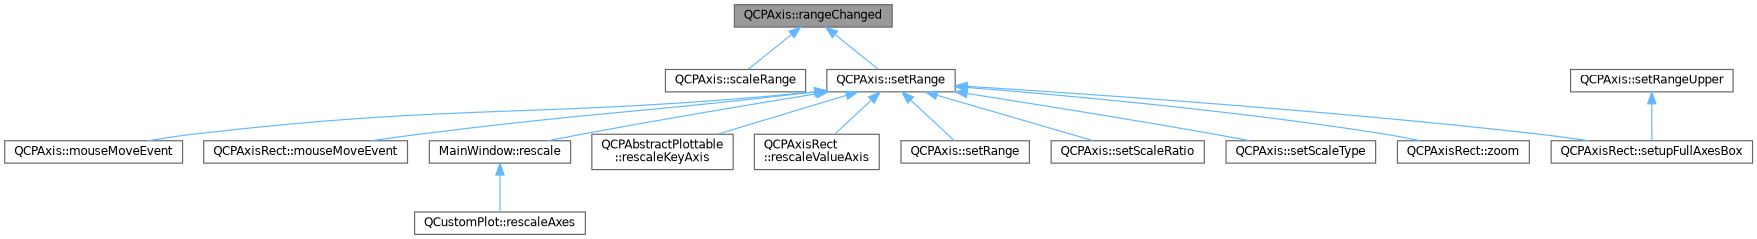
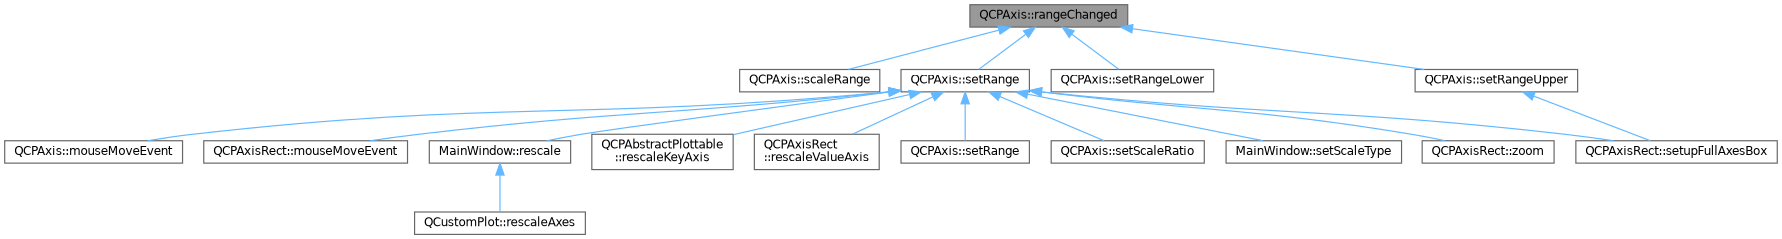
edge "QCPAxis::setRangeUpper" -> "QCPAxis::rangeChanged": added
node "QCPAxis::setRangeLower": added
node "QCPAxis::setScaleType": label "QCPAxis::setScaleType" -> "MainWindow::setScaleType"
